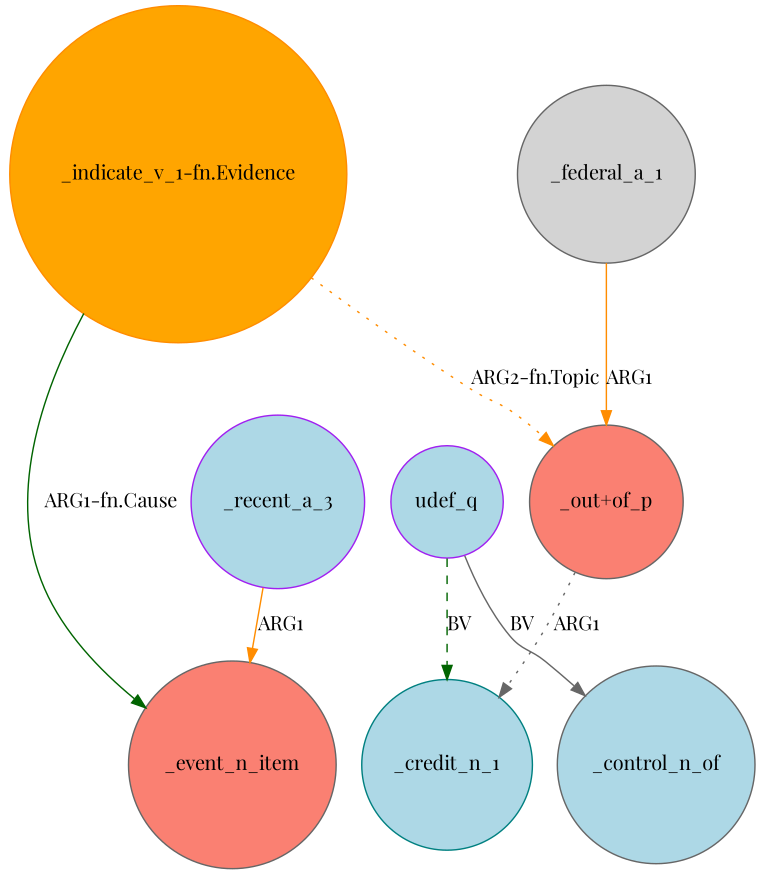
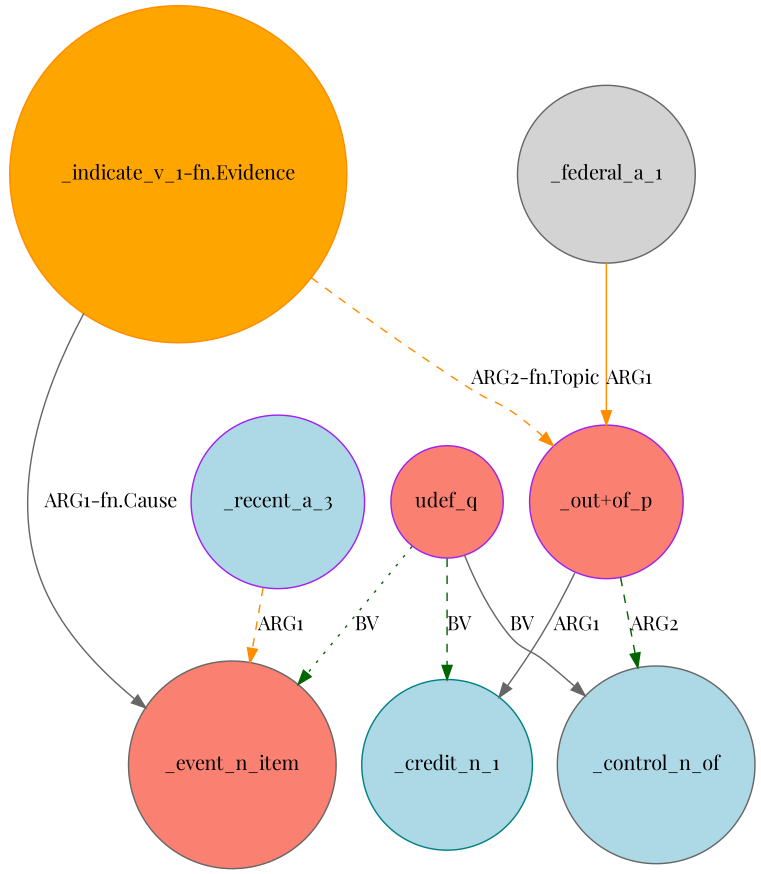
edge "_indicate_v_1-fn.Evidence" -> "_out+of_p": style dotted -> dashed
node "udef_q": fillcolor lightblue -> salmon
node "_out+of_p": color gray40 -> purple
edge "_indicate_v_1-fn.Evidence" -> "_event_n_item": color darkgreen -> gray40
edge "udef_q" -> "_event_n_item": added, label "BV"
edge "_out+of_p" -> "_control_n_of": added, label "ARG2"
edge "_recent_a_3" -> "_event_n_item": style solid -> dashed
edge "_out+of_p" -> "_credit_n_1": style dotted -> solid
